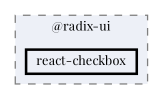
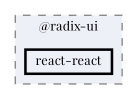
node "react-checkbox": label "react-checkbox" -> "react-react"
